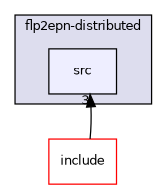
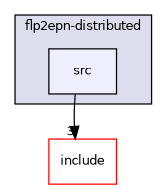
edge "include" -> "src": reversed
